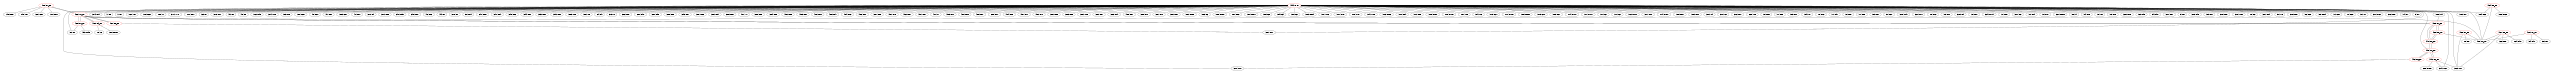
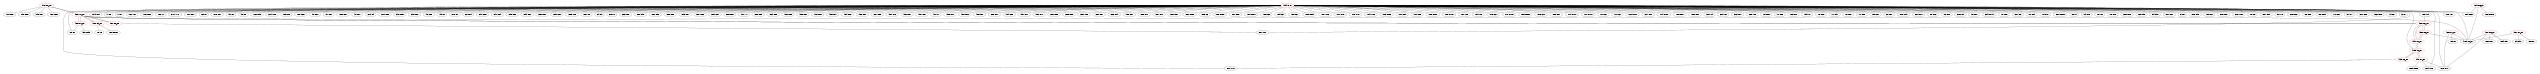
node "(61) R38": removed
